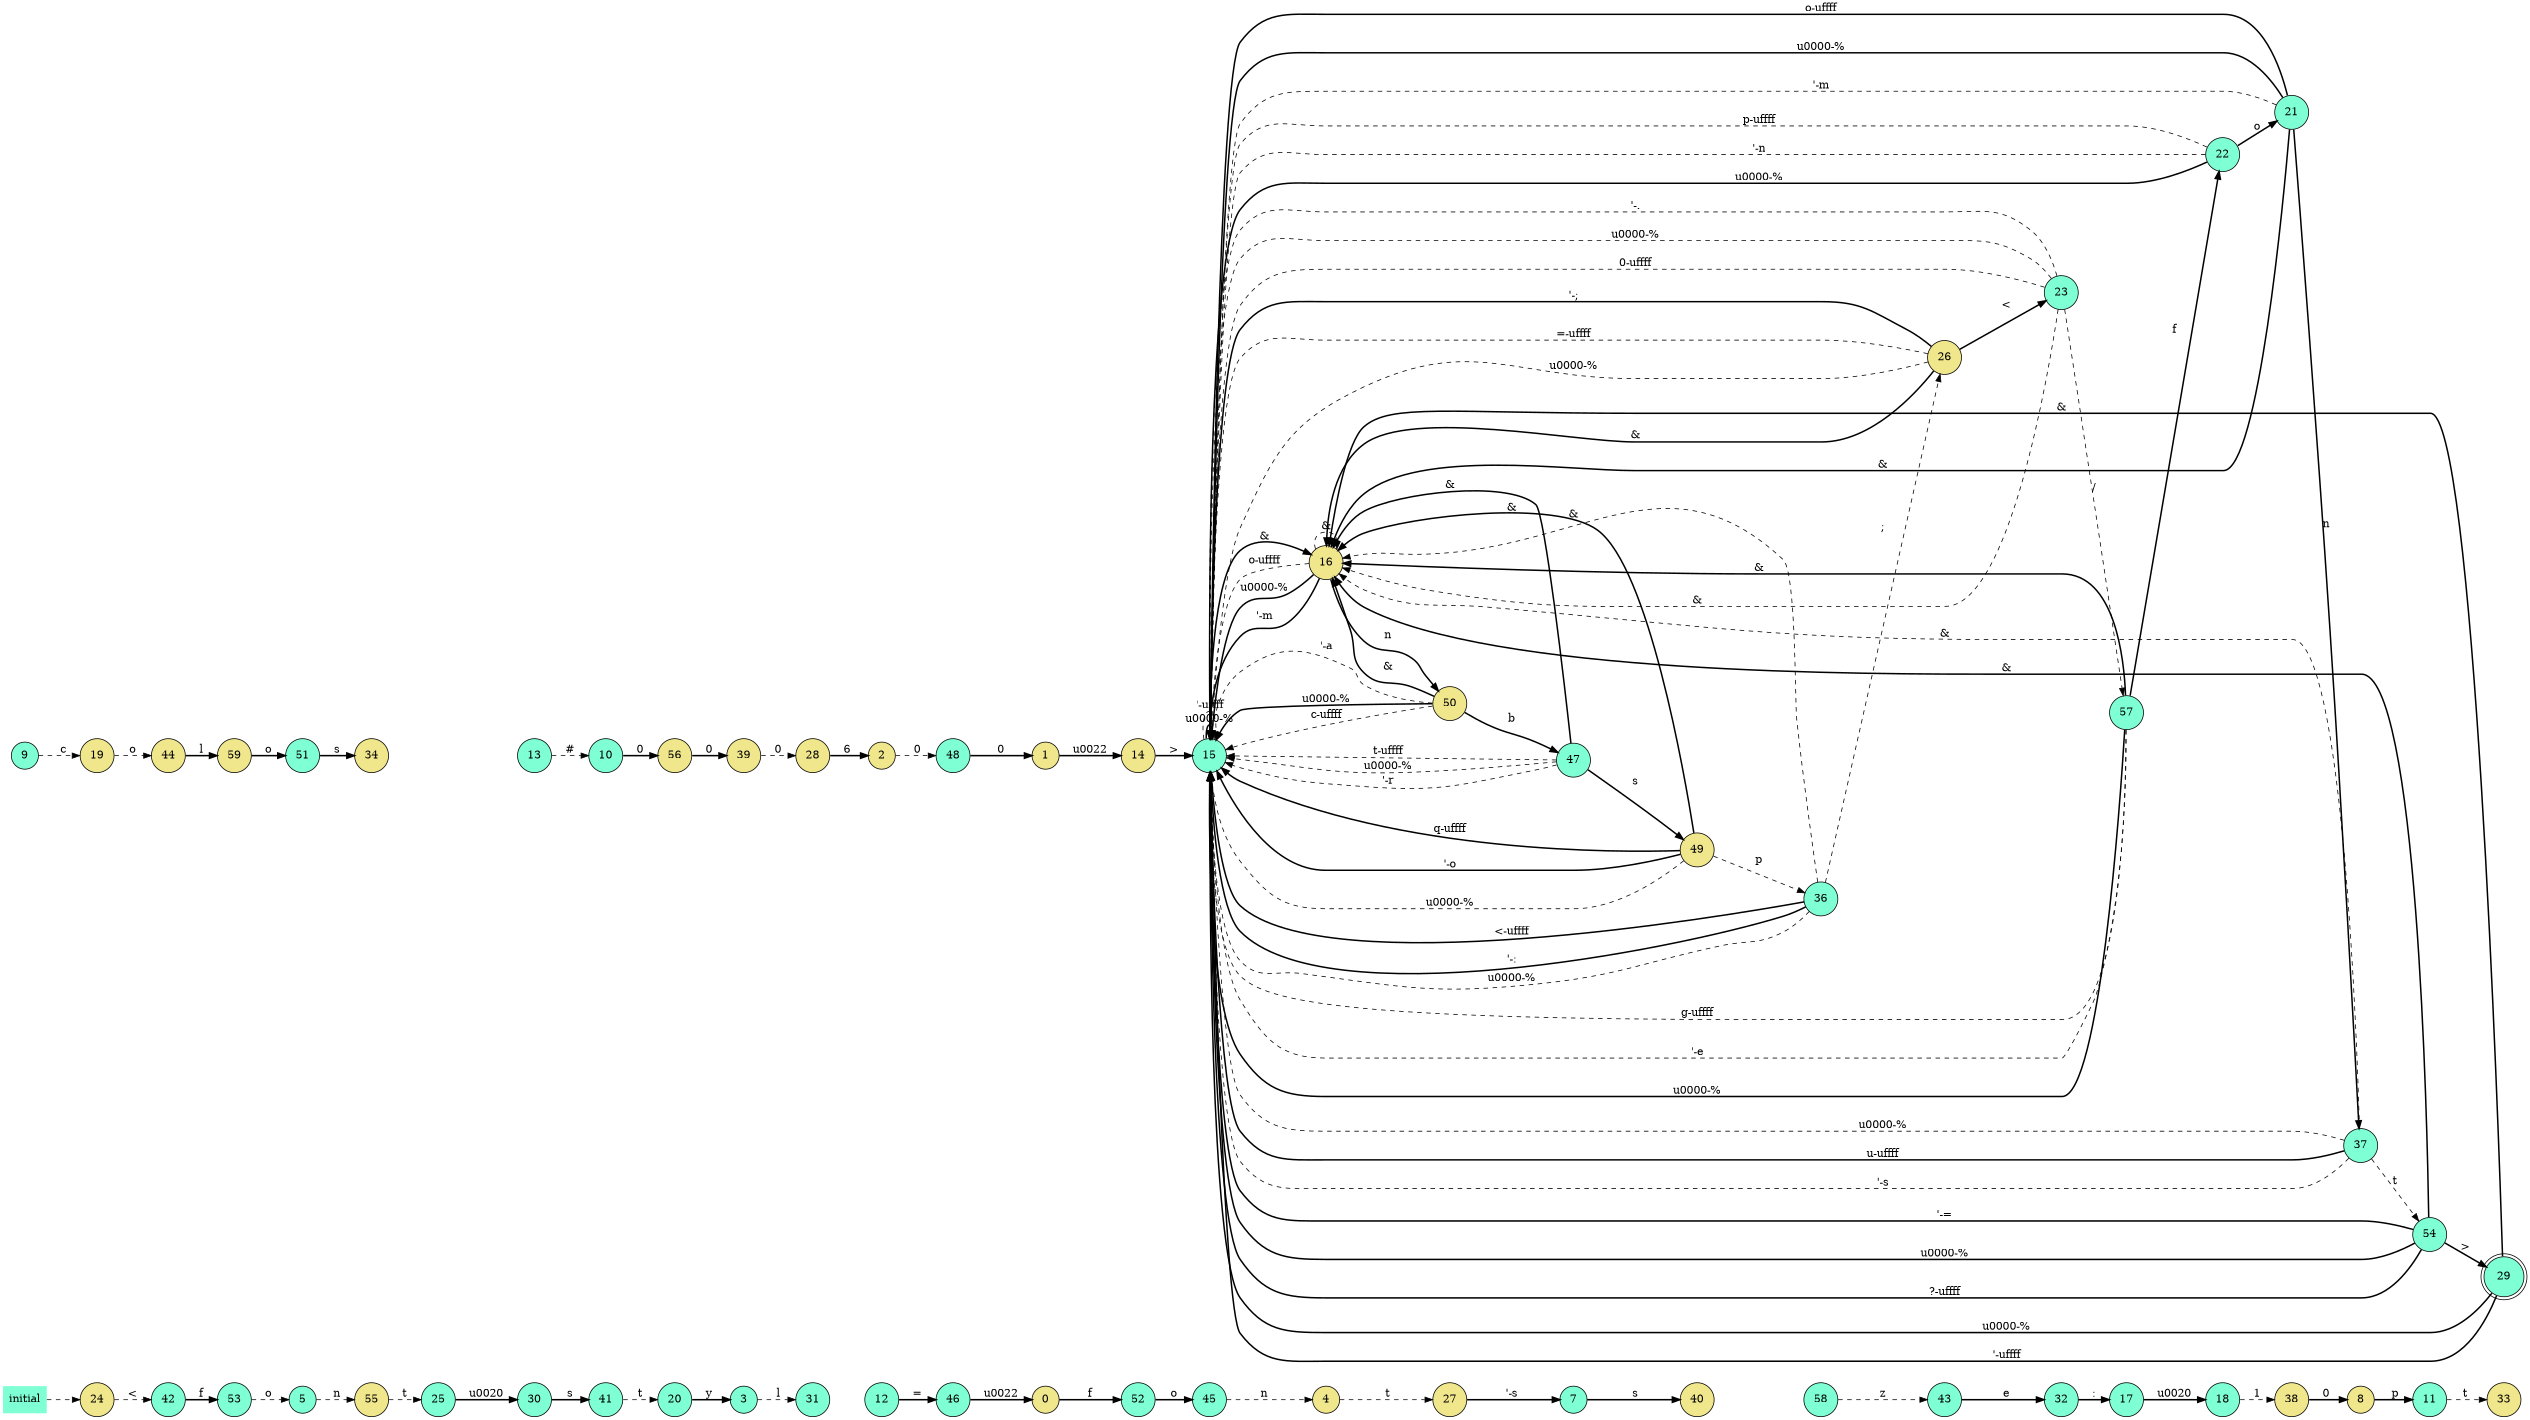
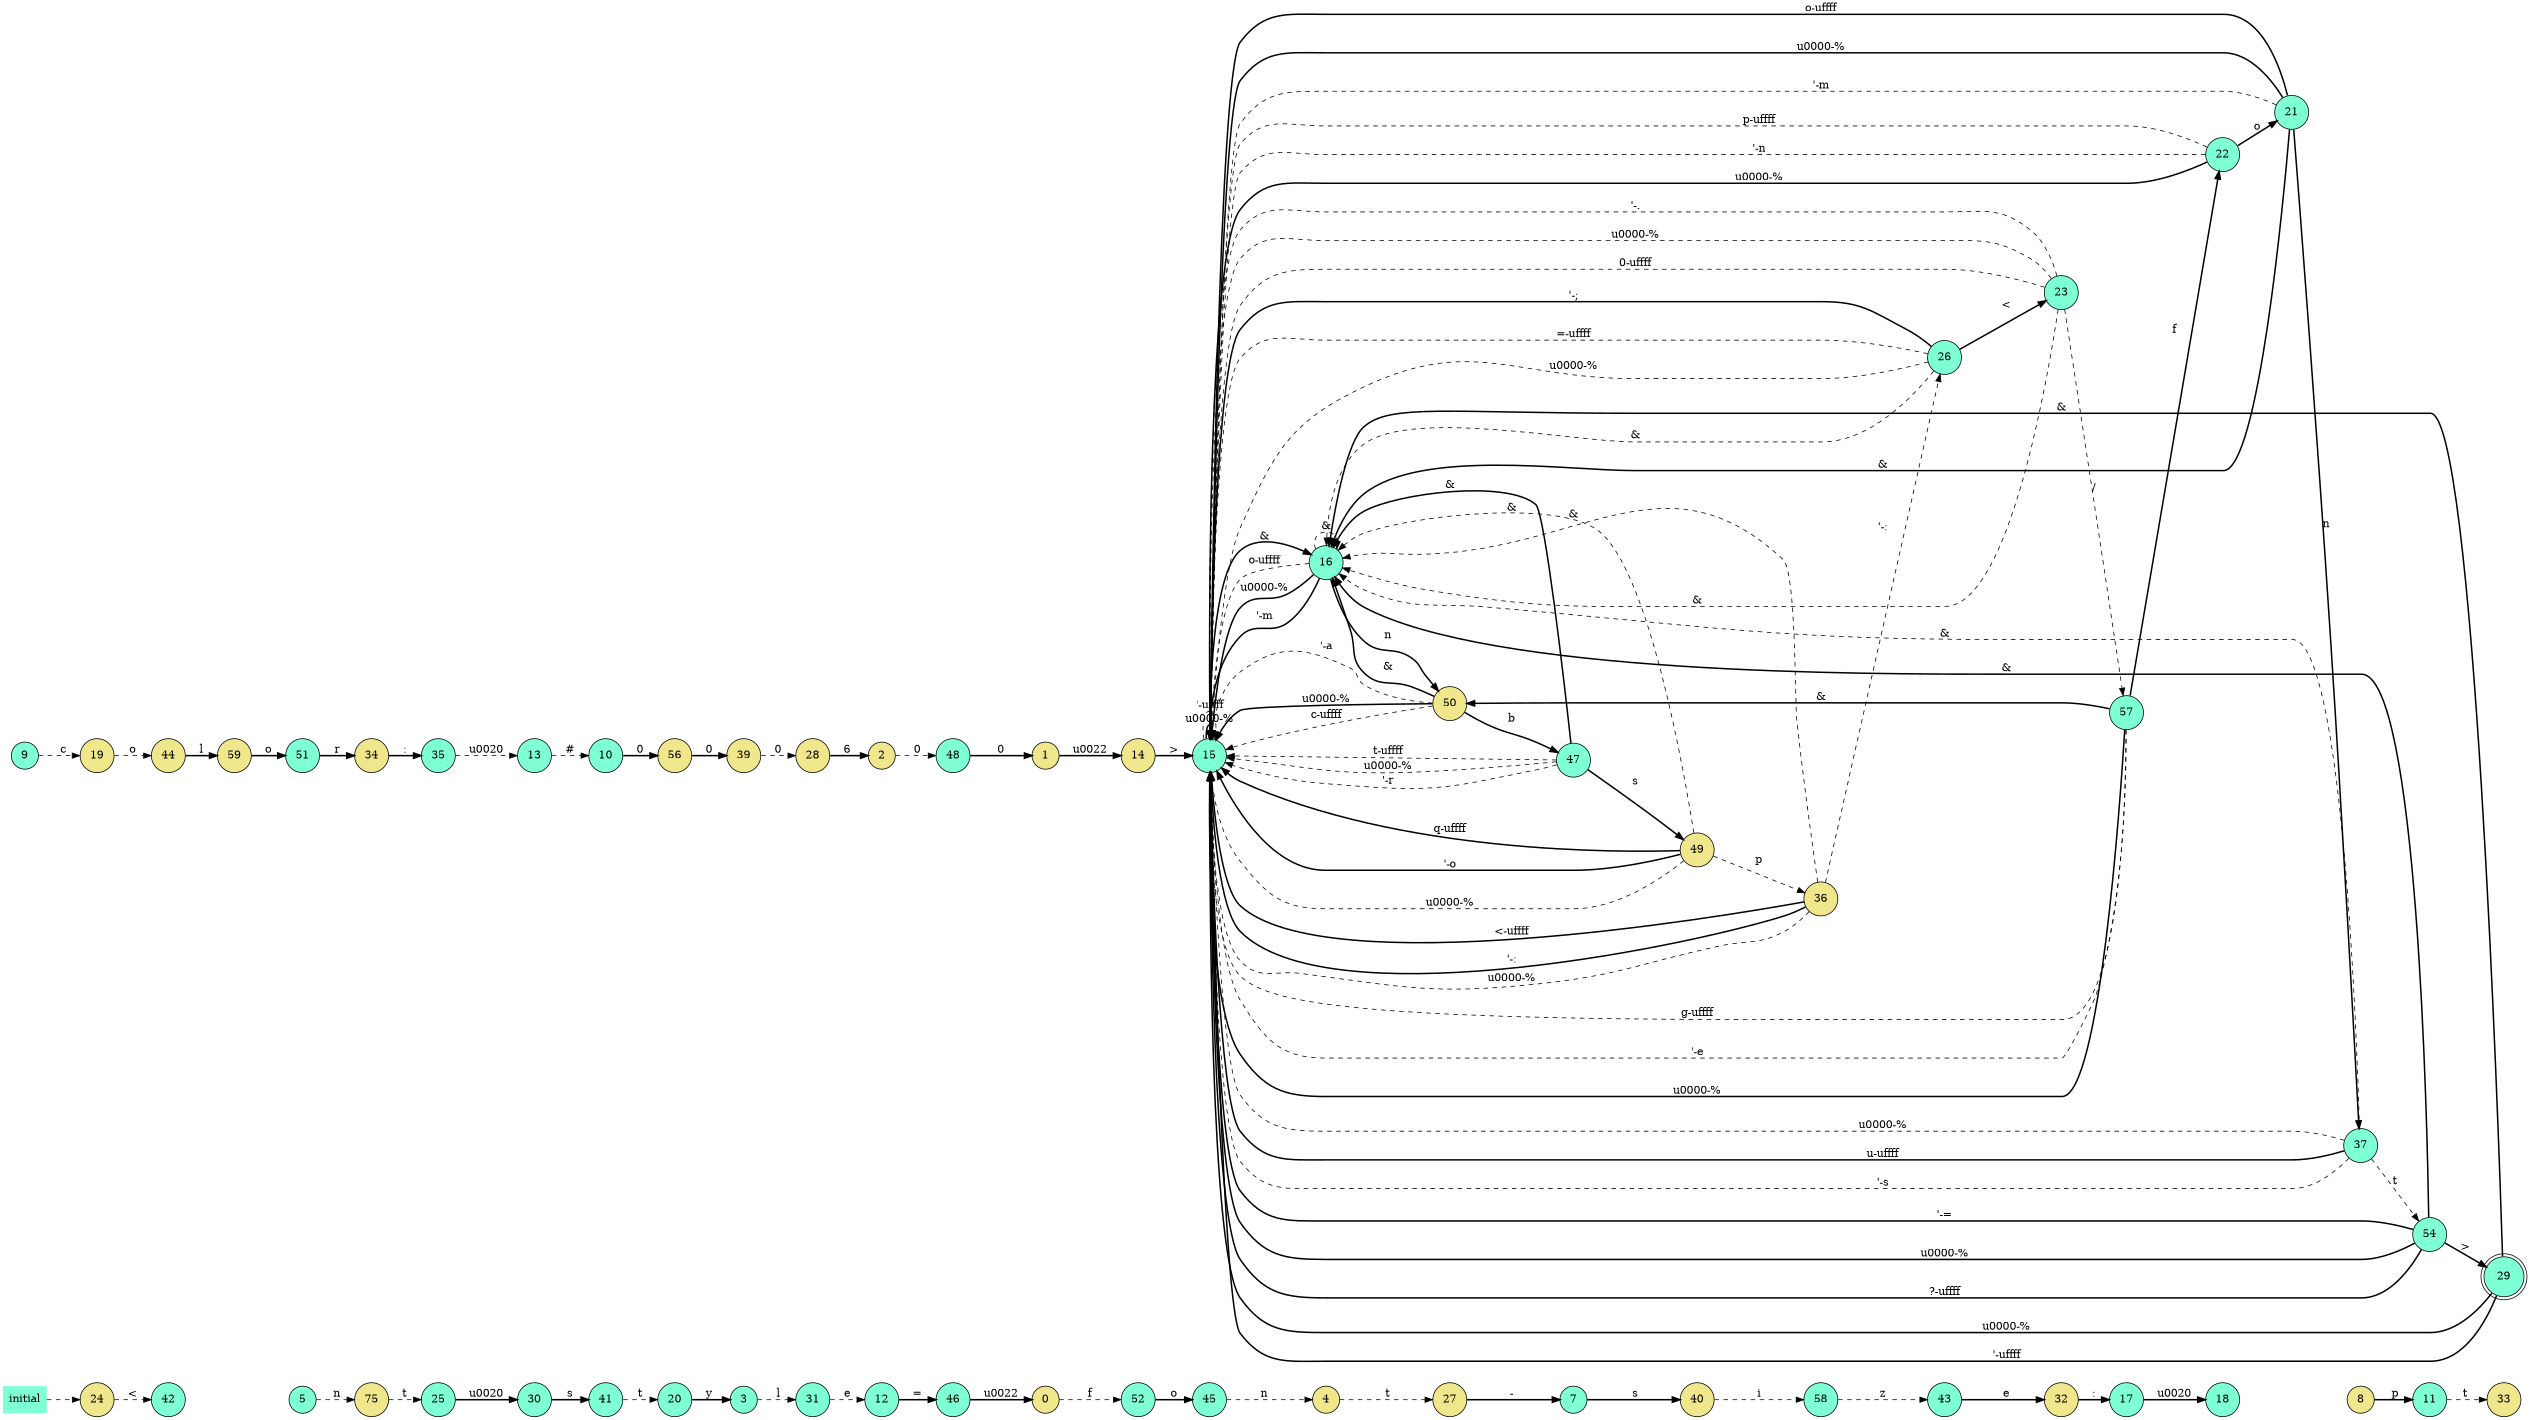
node "26": fillcolor khaki -> aquamarine
edge "26" -> "16": style bold -> dashed
edge "36" -> "26": label ";" -> "'-:"
edge "49" -> "16": style bold -> dashed
node "16": fillcolor khaki -> aquamarine
edge "57" -> "16": now "57" -> "50"
edge "51" -> "34": label "s" -> "r"
node "35": added
node "36": fillcolor aquamarine -> khaki
edge "27" -> "7": label "'-s" -> "-"
node "53": removed
node "55": label "55" -> "75"
edge "31" -> "12": added, label "e"
edge "0" -> "52": style bold -> dashed
edge "40" -> "58": added, label "i"
node "32": fillcolor aquamarine -> khaki
node "38": removed
